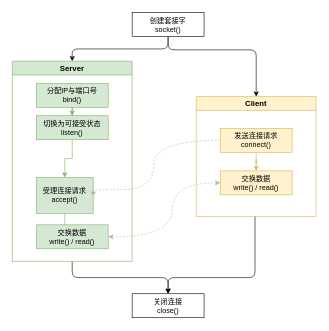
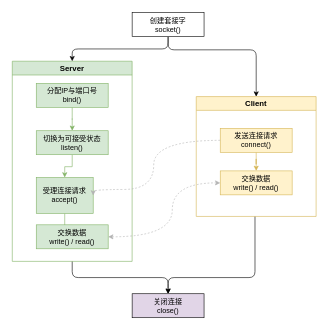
node "切换为可接受状态 listen()": moved (72, 128) -> (72, 143)
edge "发送连接请求 connect()" -> "受理连接请求 accept()": arrowhead diamond -> classic
node "关闭连接 close()": fillcolor #ffffff -> #e1d5e7
